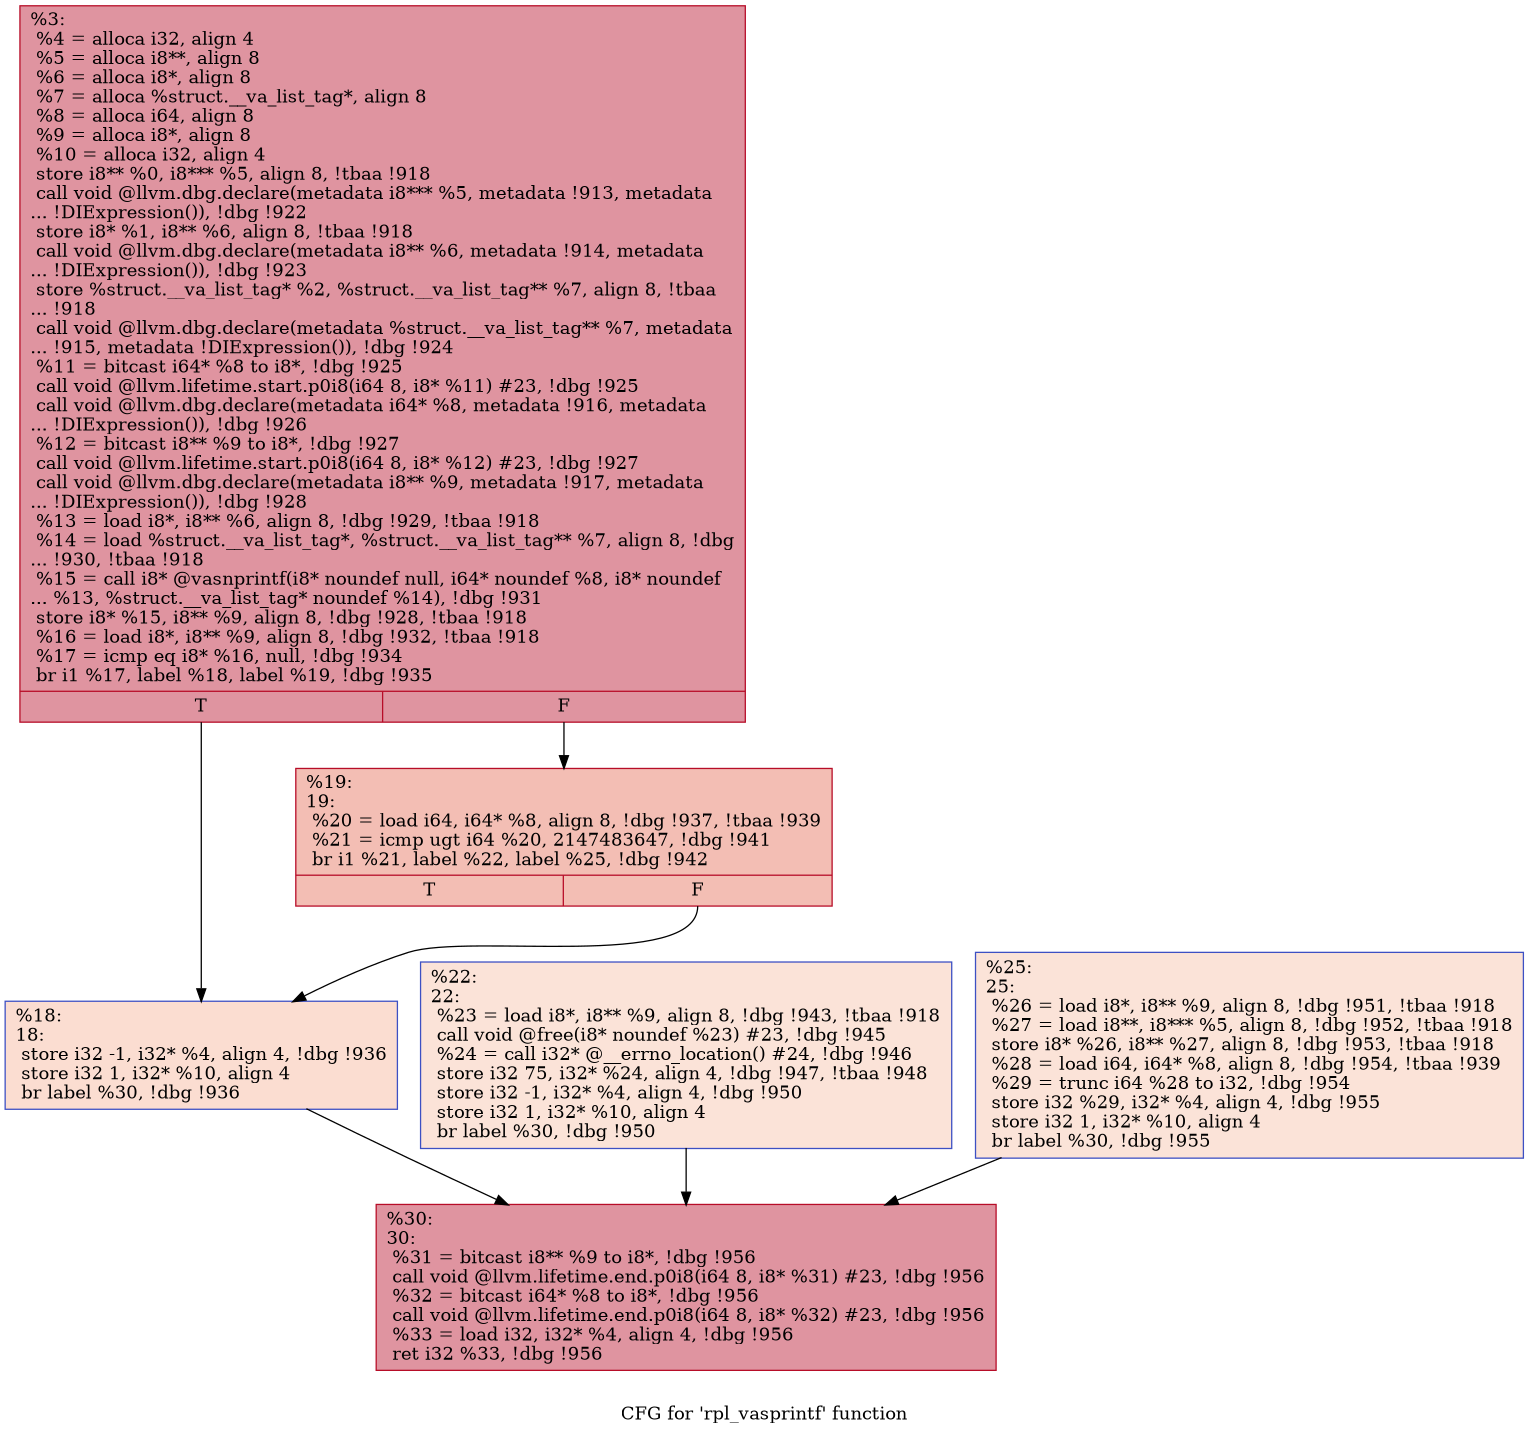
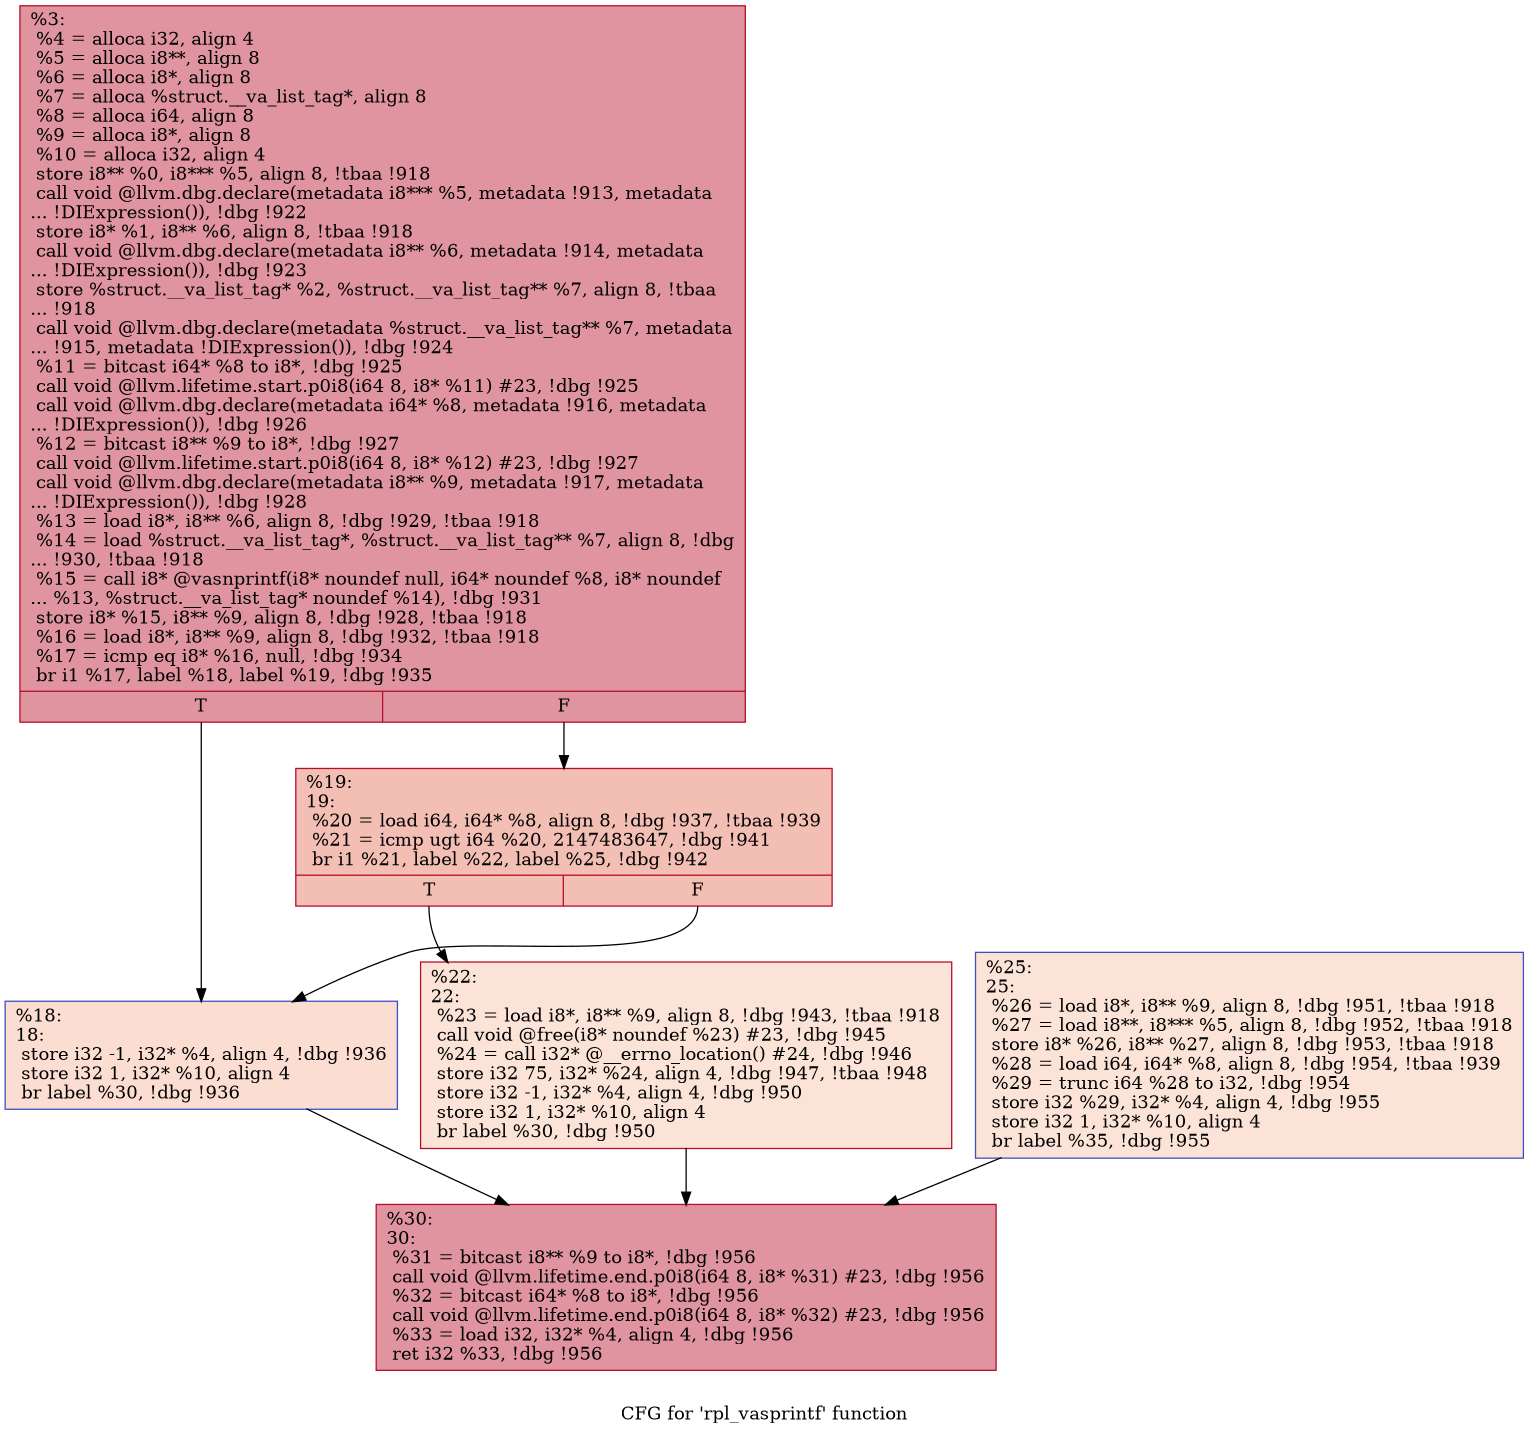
edge "%19:" -> "%22:": added
node "%22:": color #3d50c3ff -> #b70d28ff
node "%25:": text "br label %30, !dbg !955" -> "br label %35, !dbg !955"
